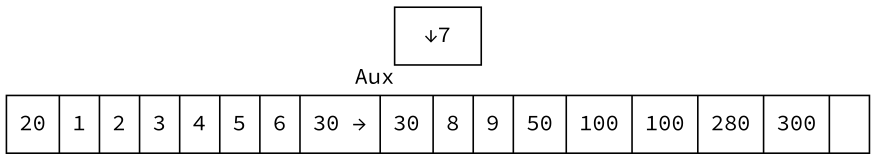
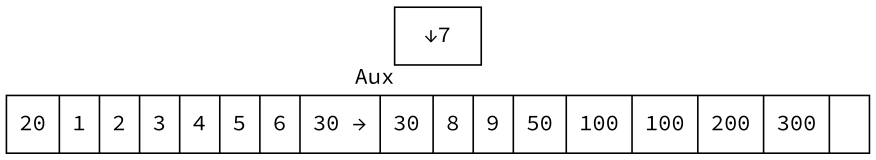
node "20": text "280" -> "200"
